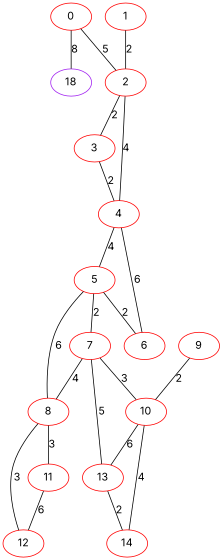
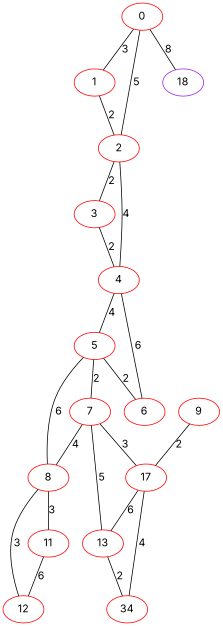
edge "0" -- "1": added, label "3"
node "10": label "10" -> "17"
node "14": label "14" -> "34"
